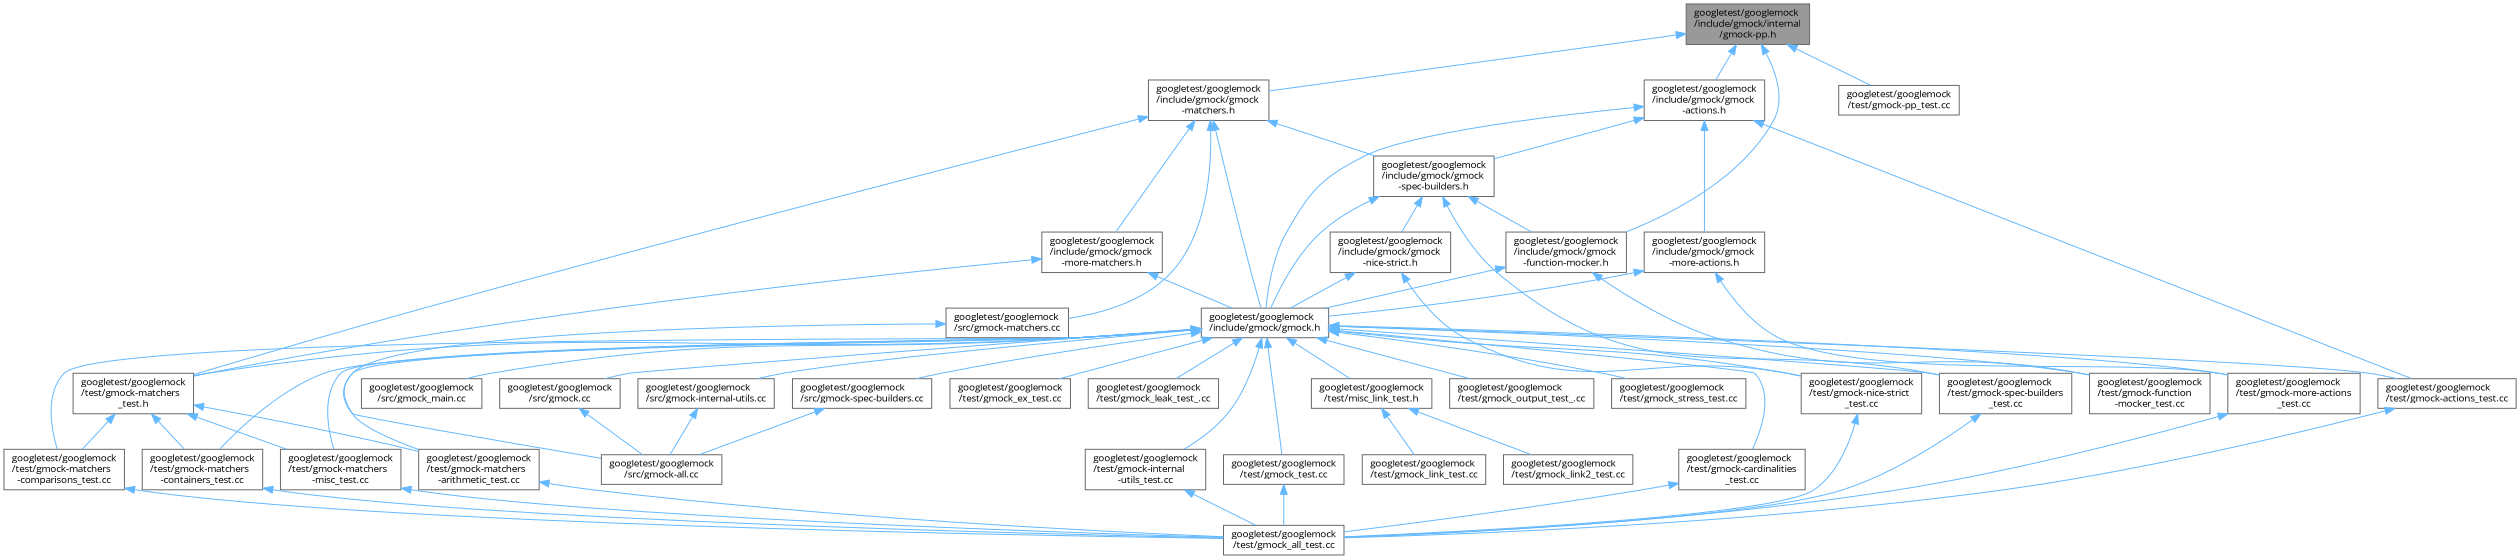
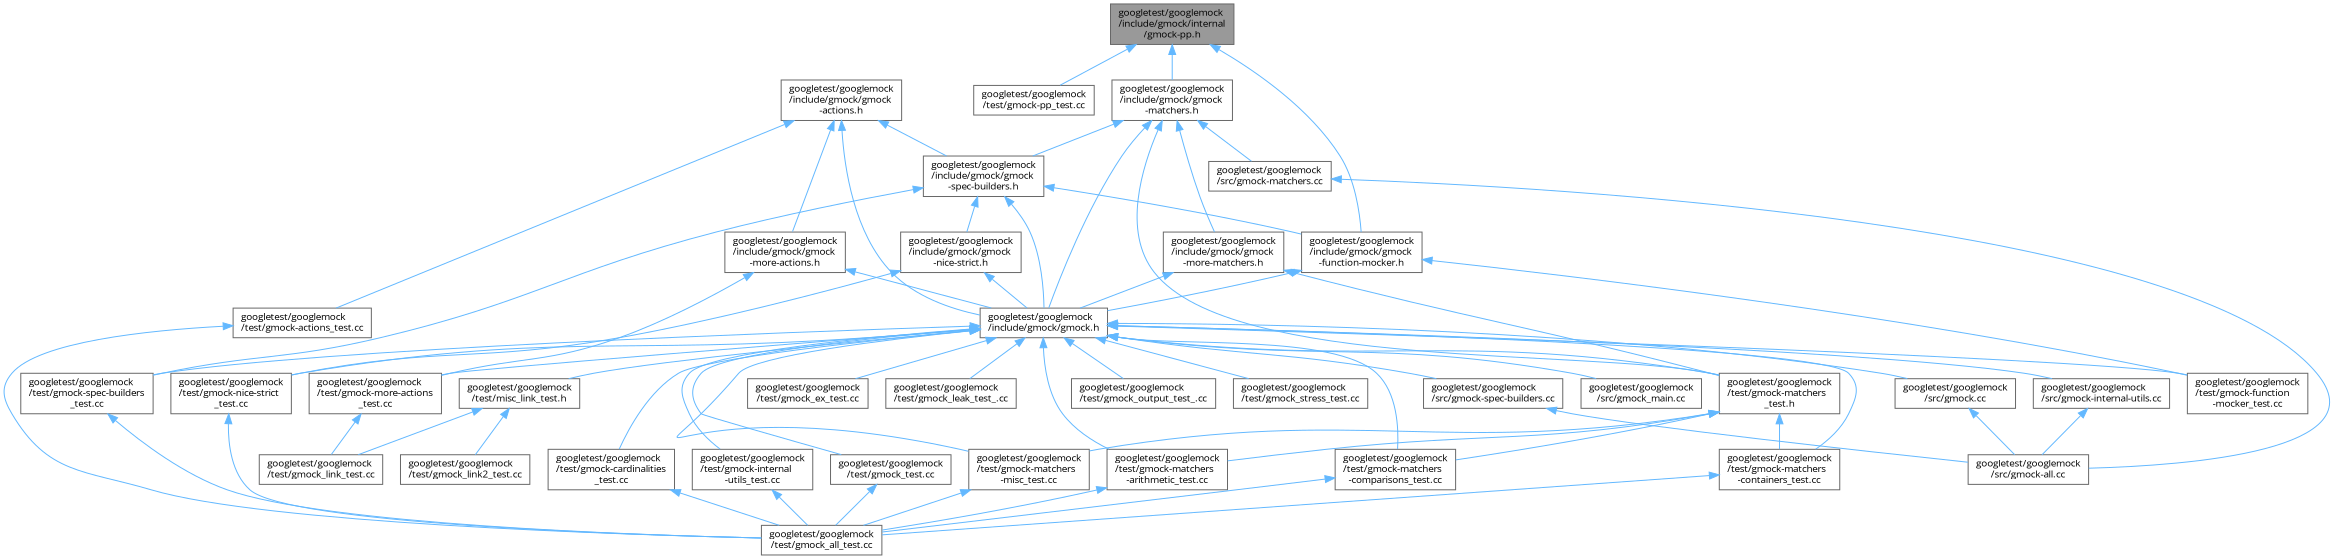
edge "googletest/googlemock /include/gmock/gmock -actions.h" -> "googletest/googlemock /include/gmock/internal /gmock-pp.h": removed
edge "googletest/googlemock /test/gmock-actions_test.cc" -> "googletest/googlemock /include/gmock/gmock.h": removed
edge "googletest/googlemock /test/gmock_all_test.cc" -> "googletest/googlemock /test/gmock-more-actions _test.cc": now "googletest/googlemock /test/gmock_link_test.cc" -> "googletest/googlemock /test/gmock-more-actions _test.cc"
